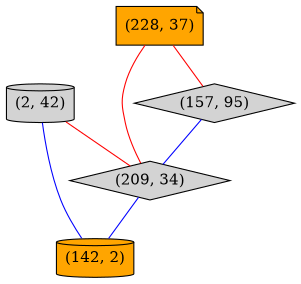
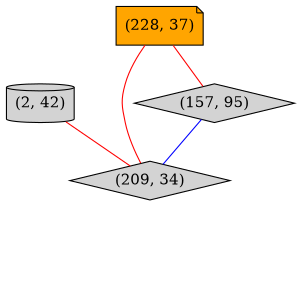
node "(142, 2)": removed
